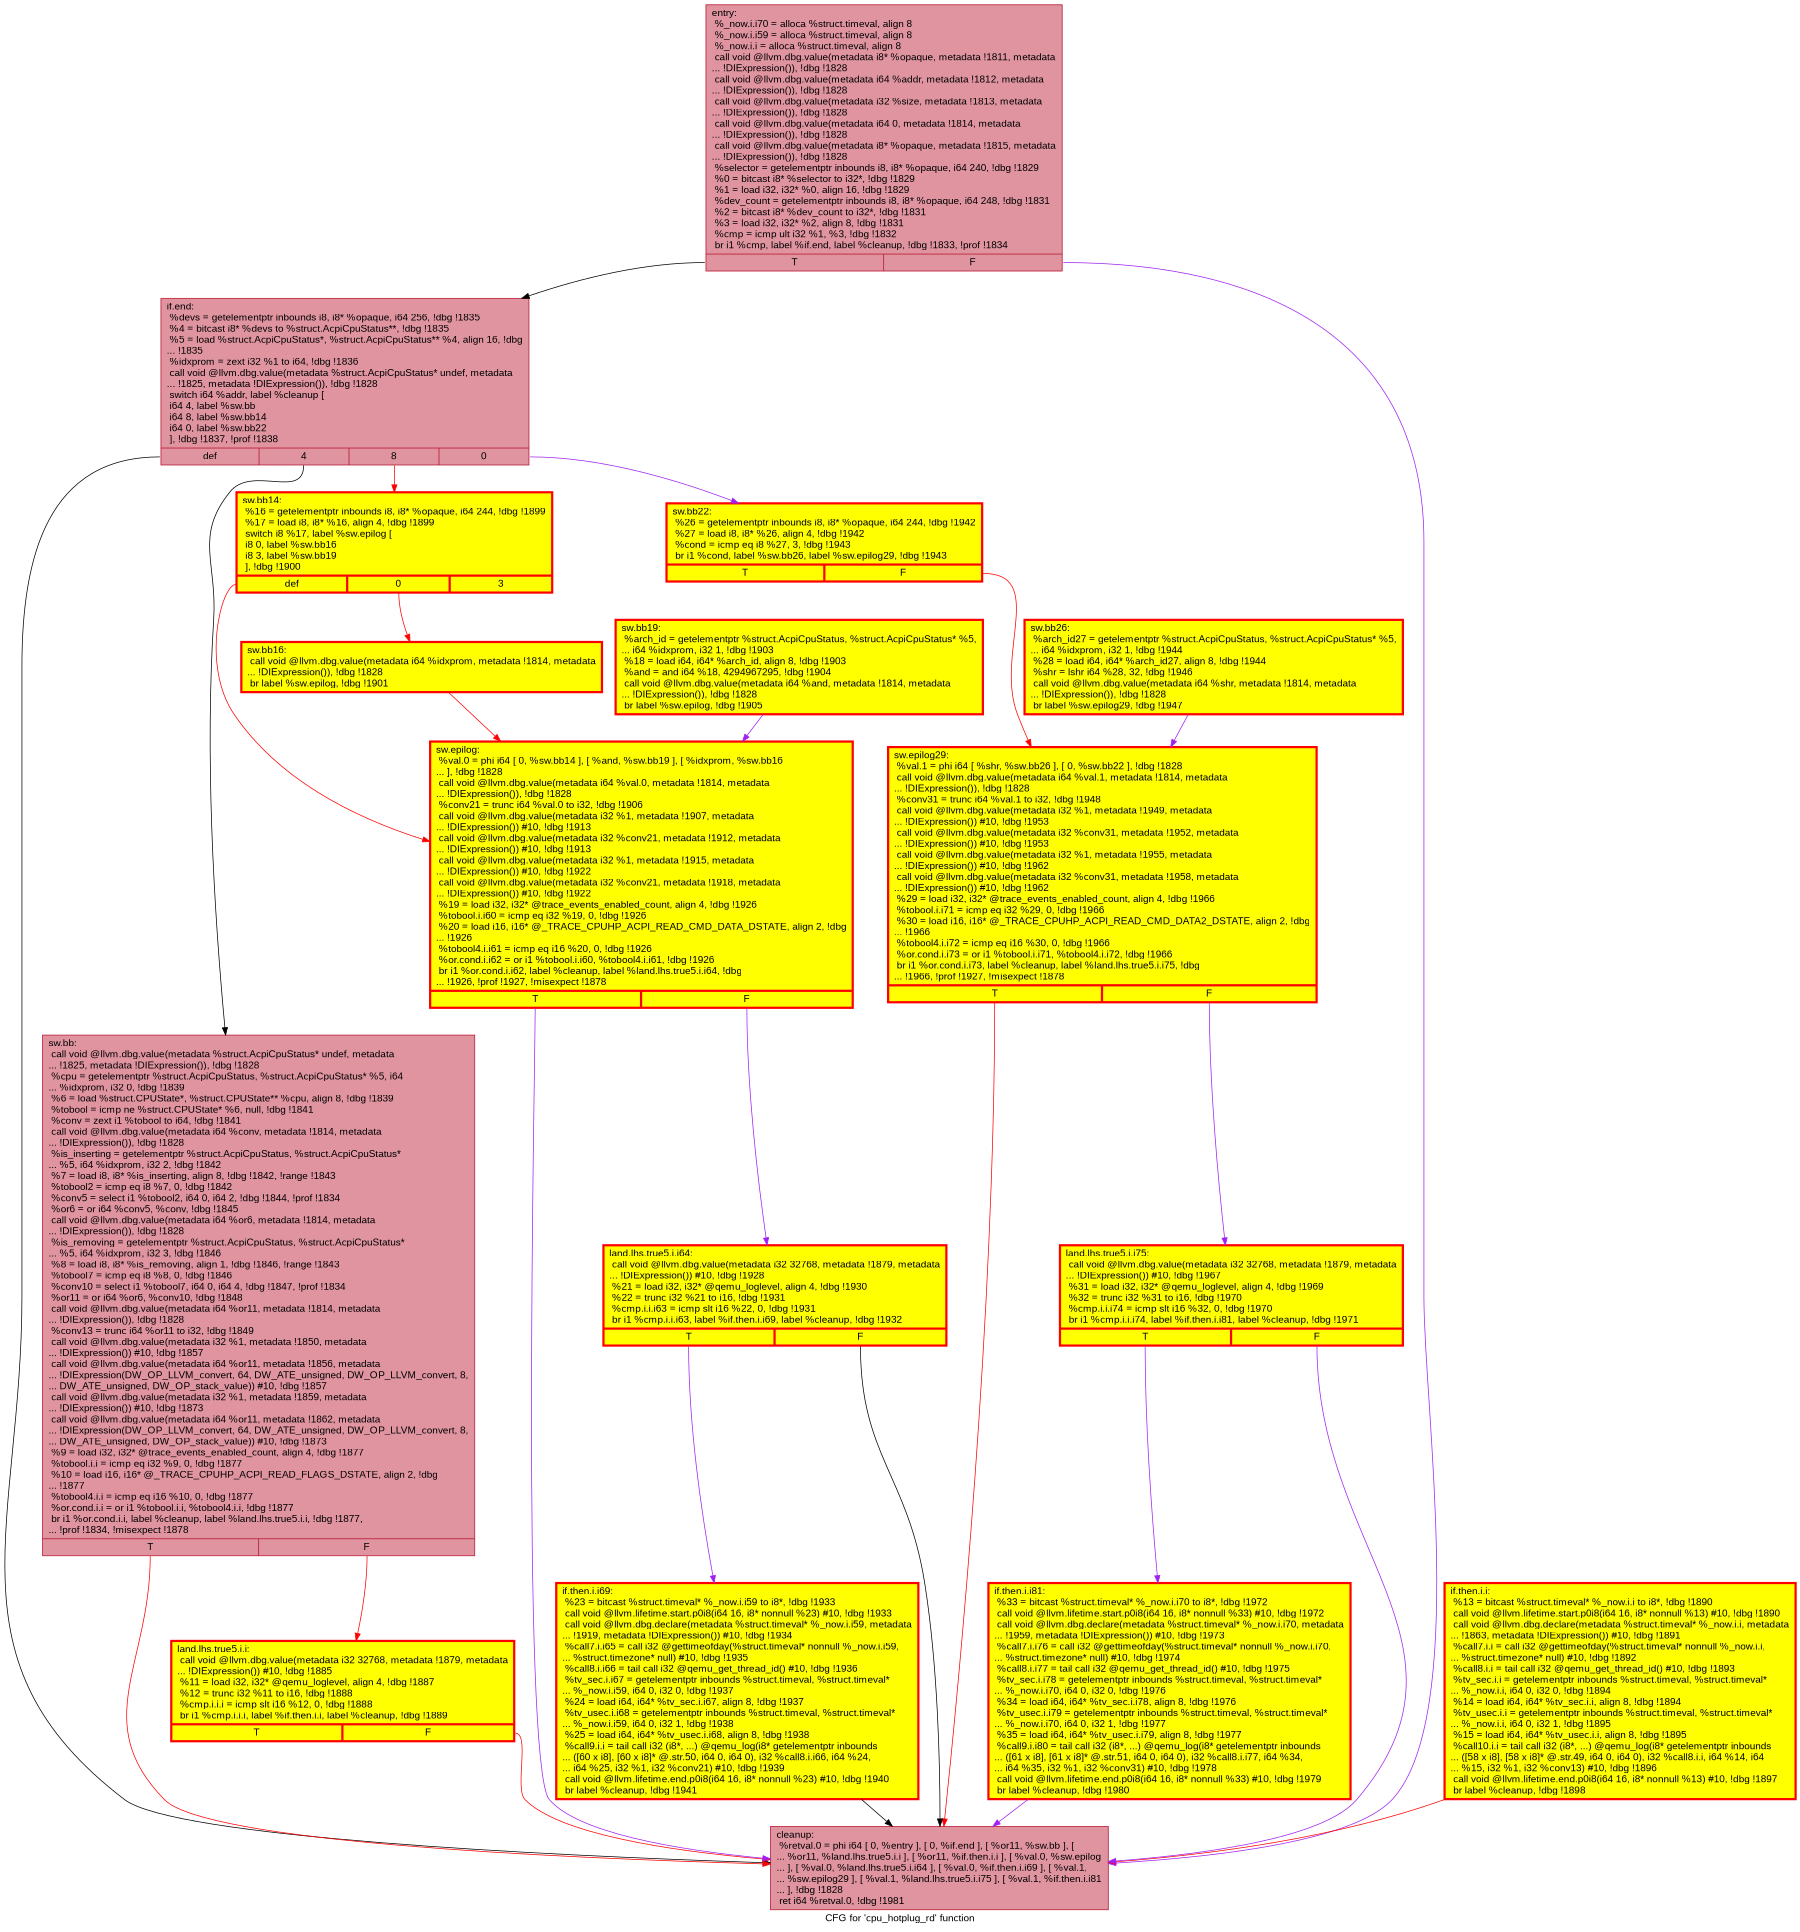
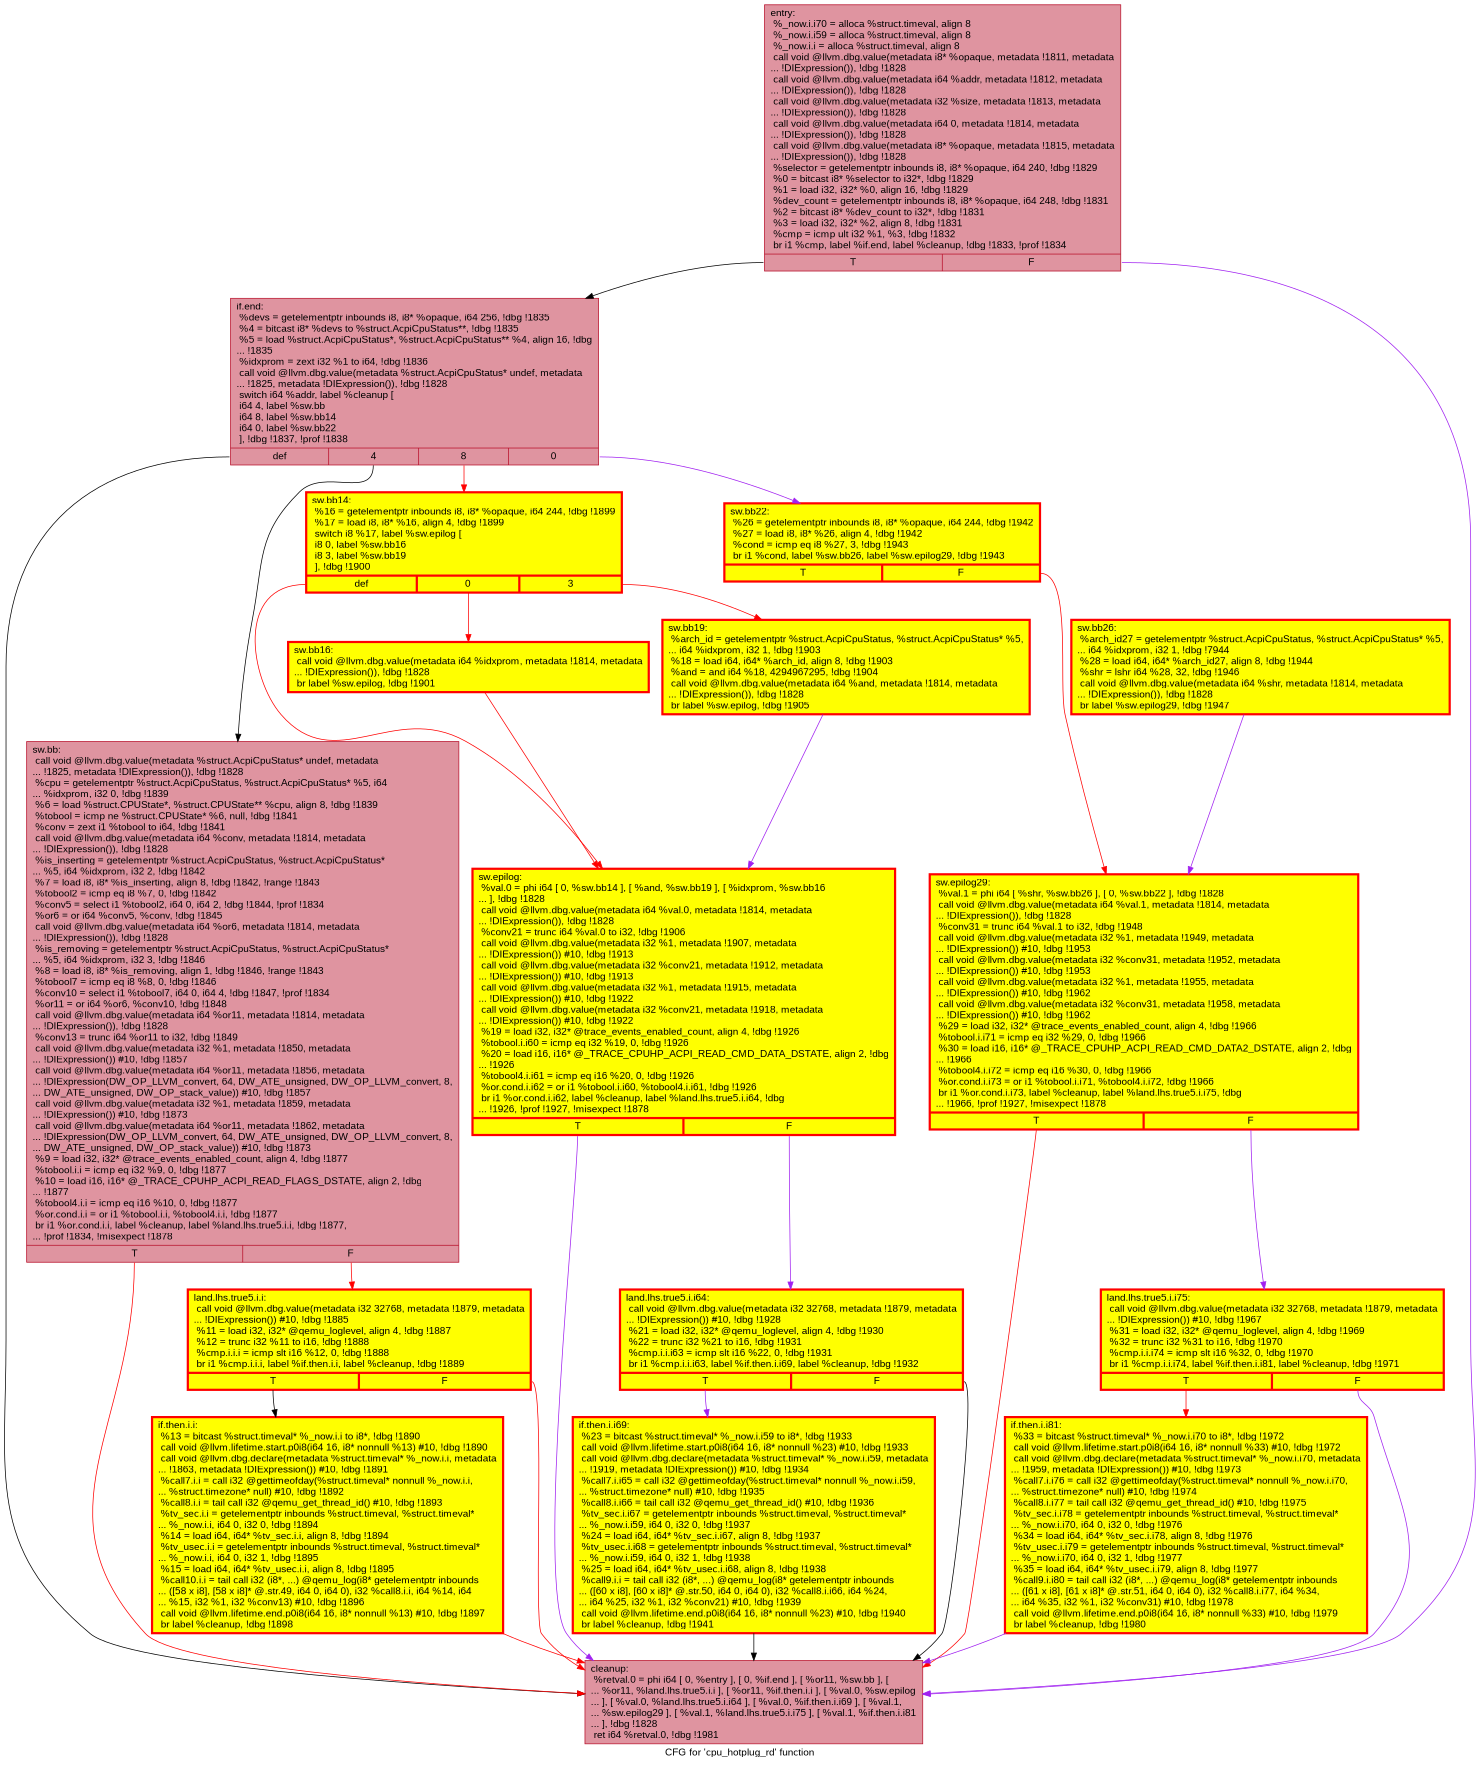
edge "sw.bb14:" -> "sw.bb19:": added
node "sw.bb26:": text "... i64 %idxprom, i32 1, !dbg !1944" -> "... i64 %idxprom, i32 1, !dbg !7944"
edge "land.lhs.true5.i.i:" -> "if.then.i.i:": added
edge "land.lhs.true5.i.i75:" -> "if.then.i.i81:": color purple -> red
